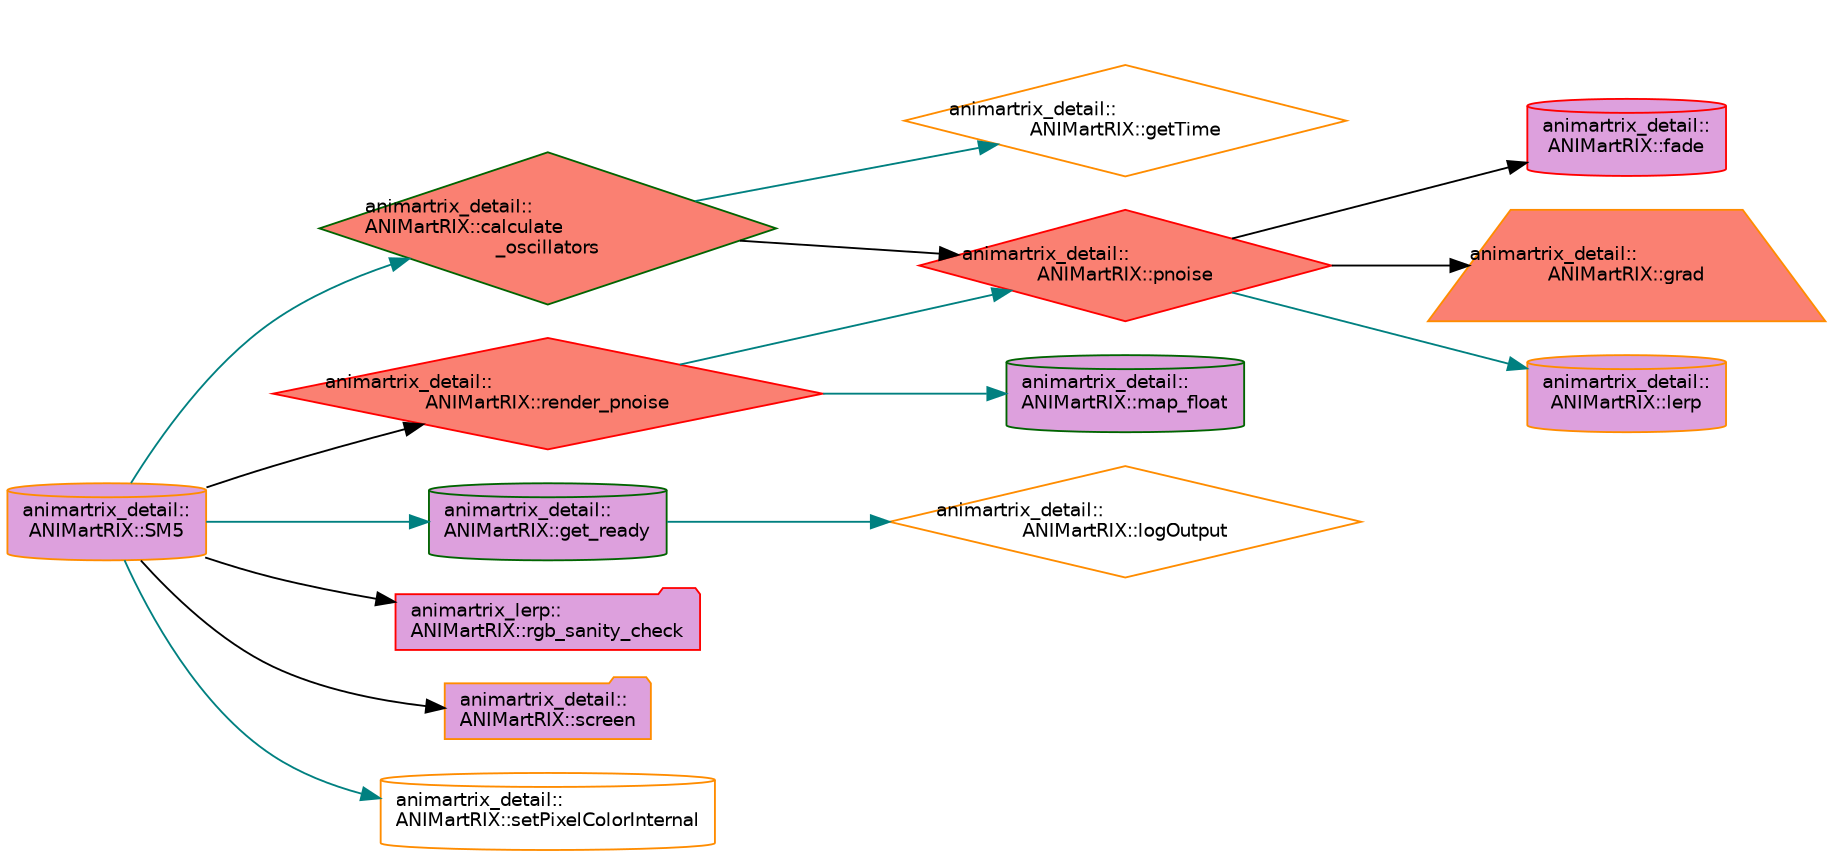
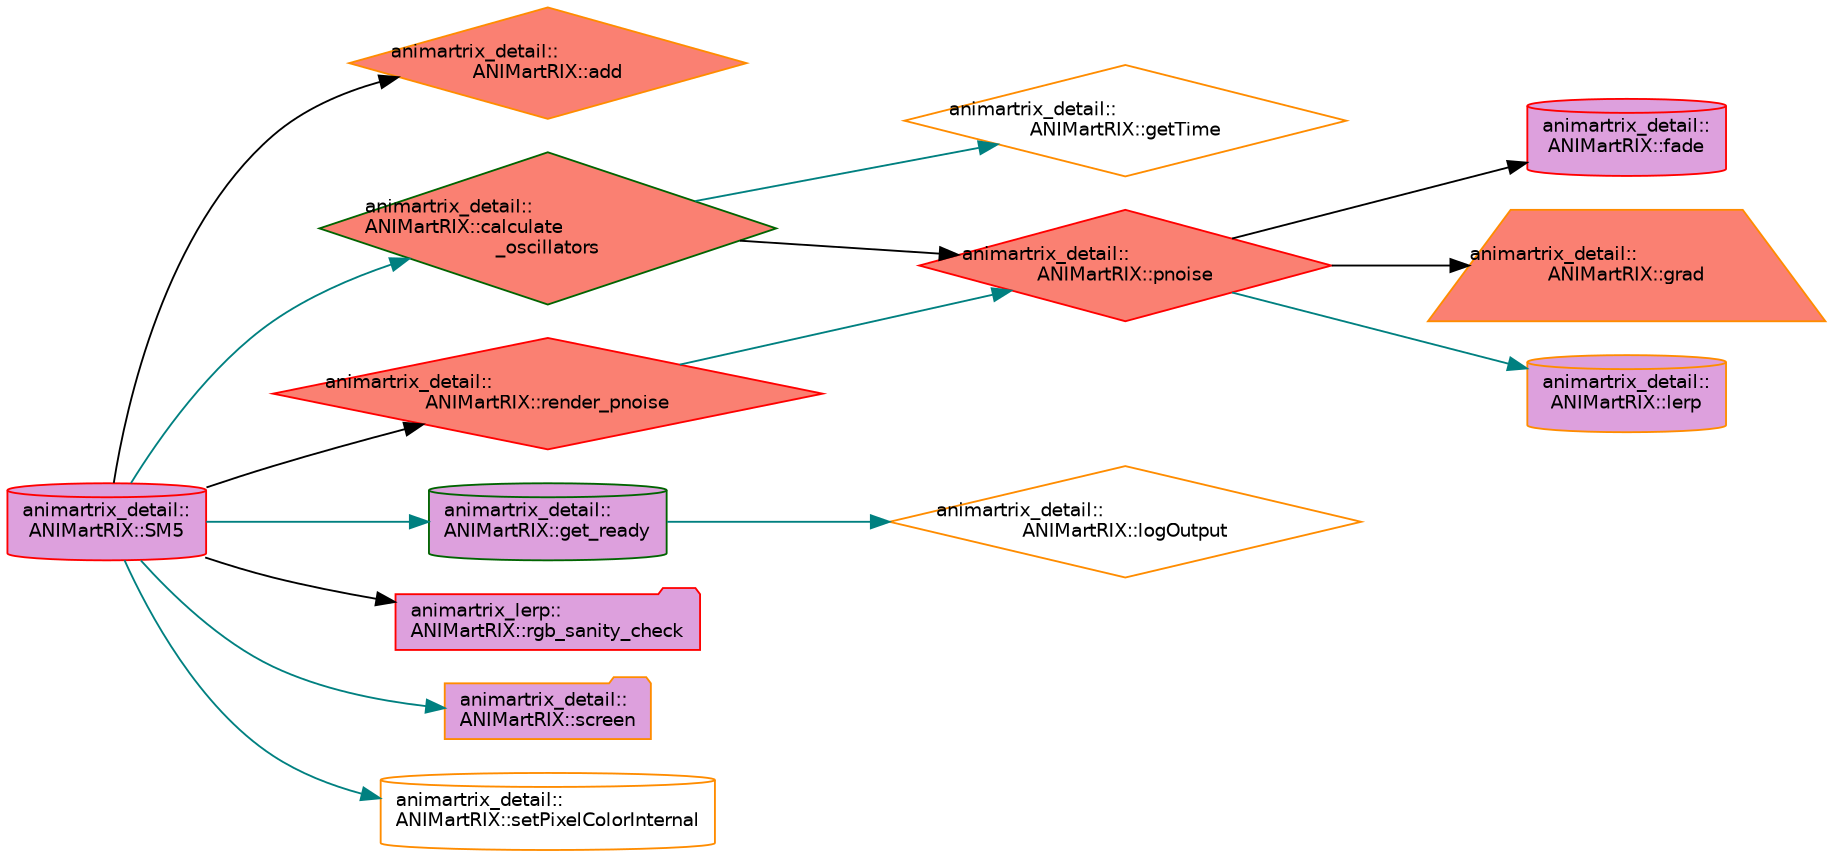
node "animartrix_detail:: ANIMartRIX::add": added
node "animartrix_detail:: ANIMartRIX::map_float": removed
node "animartrix_detail:: ANIMartRIX::SM5": color darkorange -> red
edge "animartrix_detail:: ANIMartRIX::SM5" -> "animartrix_detail:: ANIMartRIX::screen": color black -> teal
